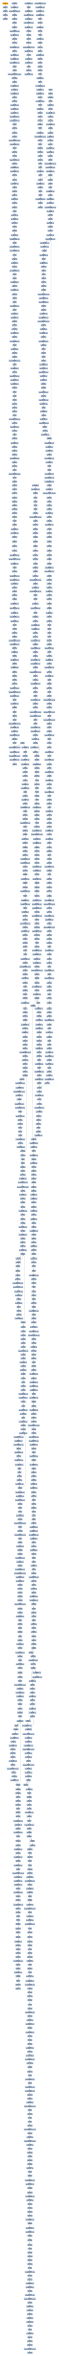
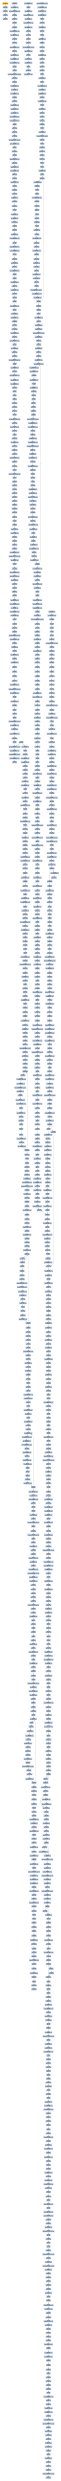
node "0x0046b494 jb 0x0046b49a": added
